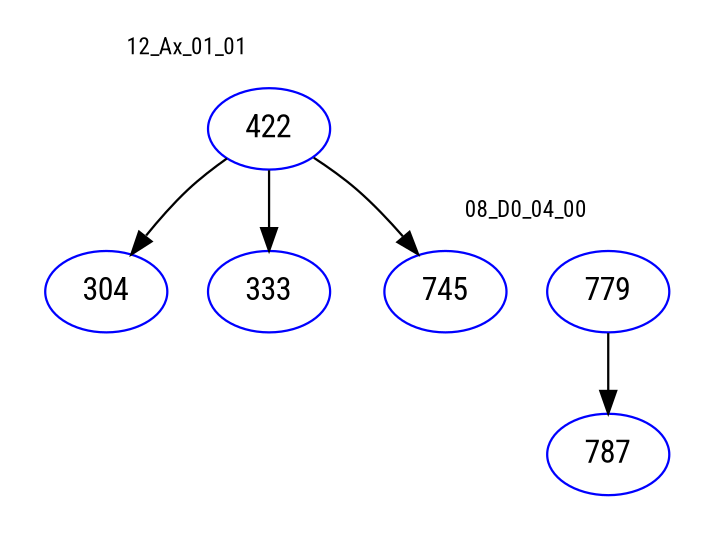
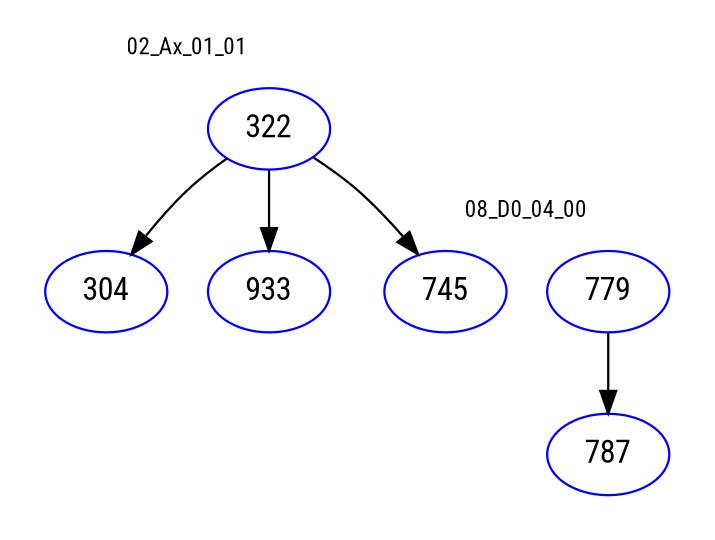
cluster "12_Ax_01_01": label "12_Ax_01_01" -> "02_Ax_01_01"
node "422": label "422" -> "322"
node "333": label "333" -> "933"
